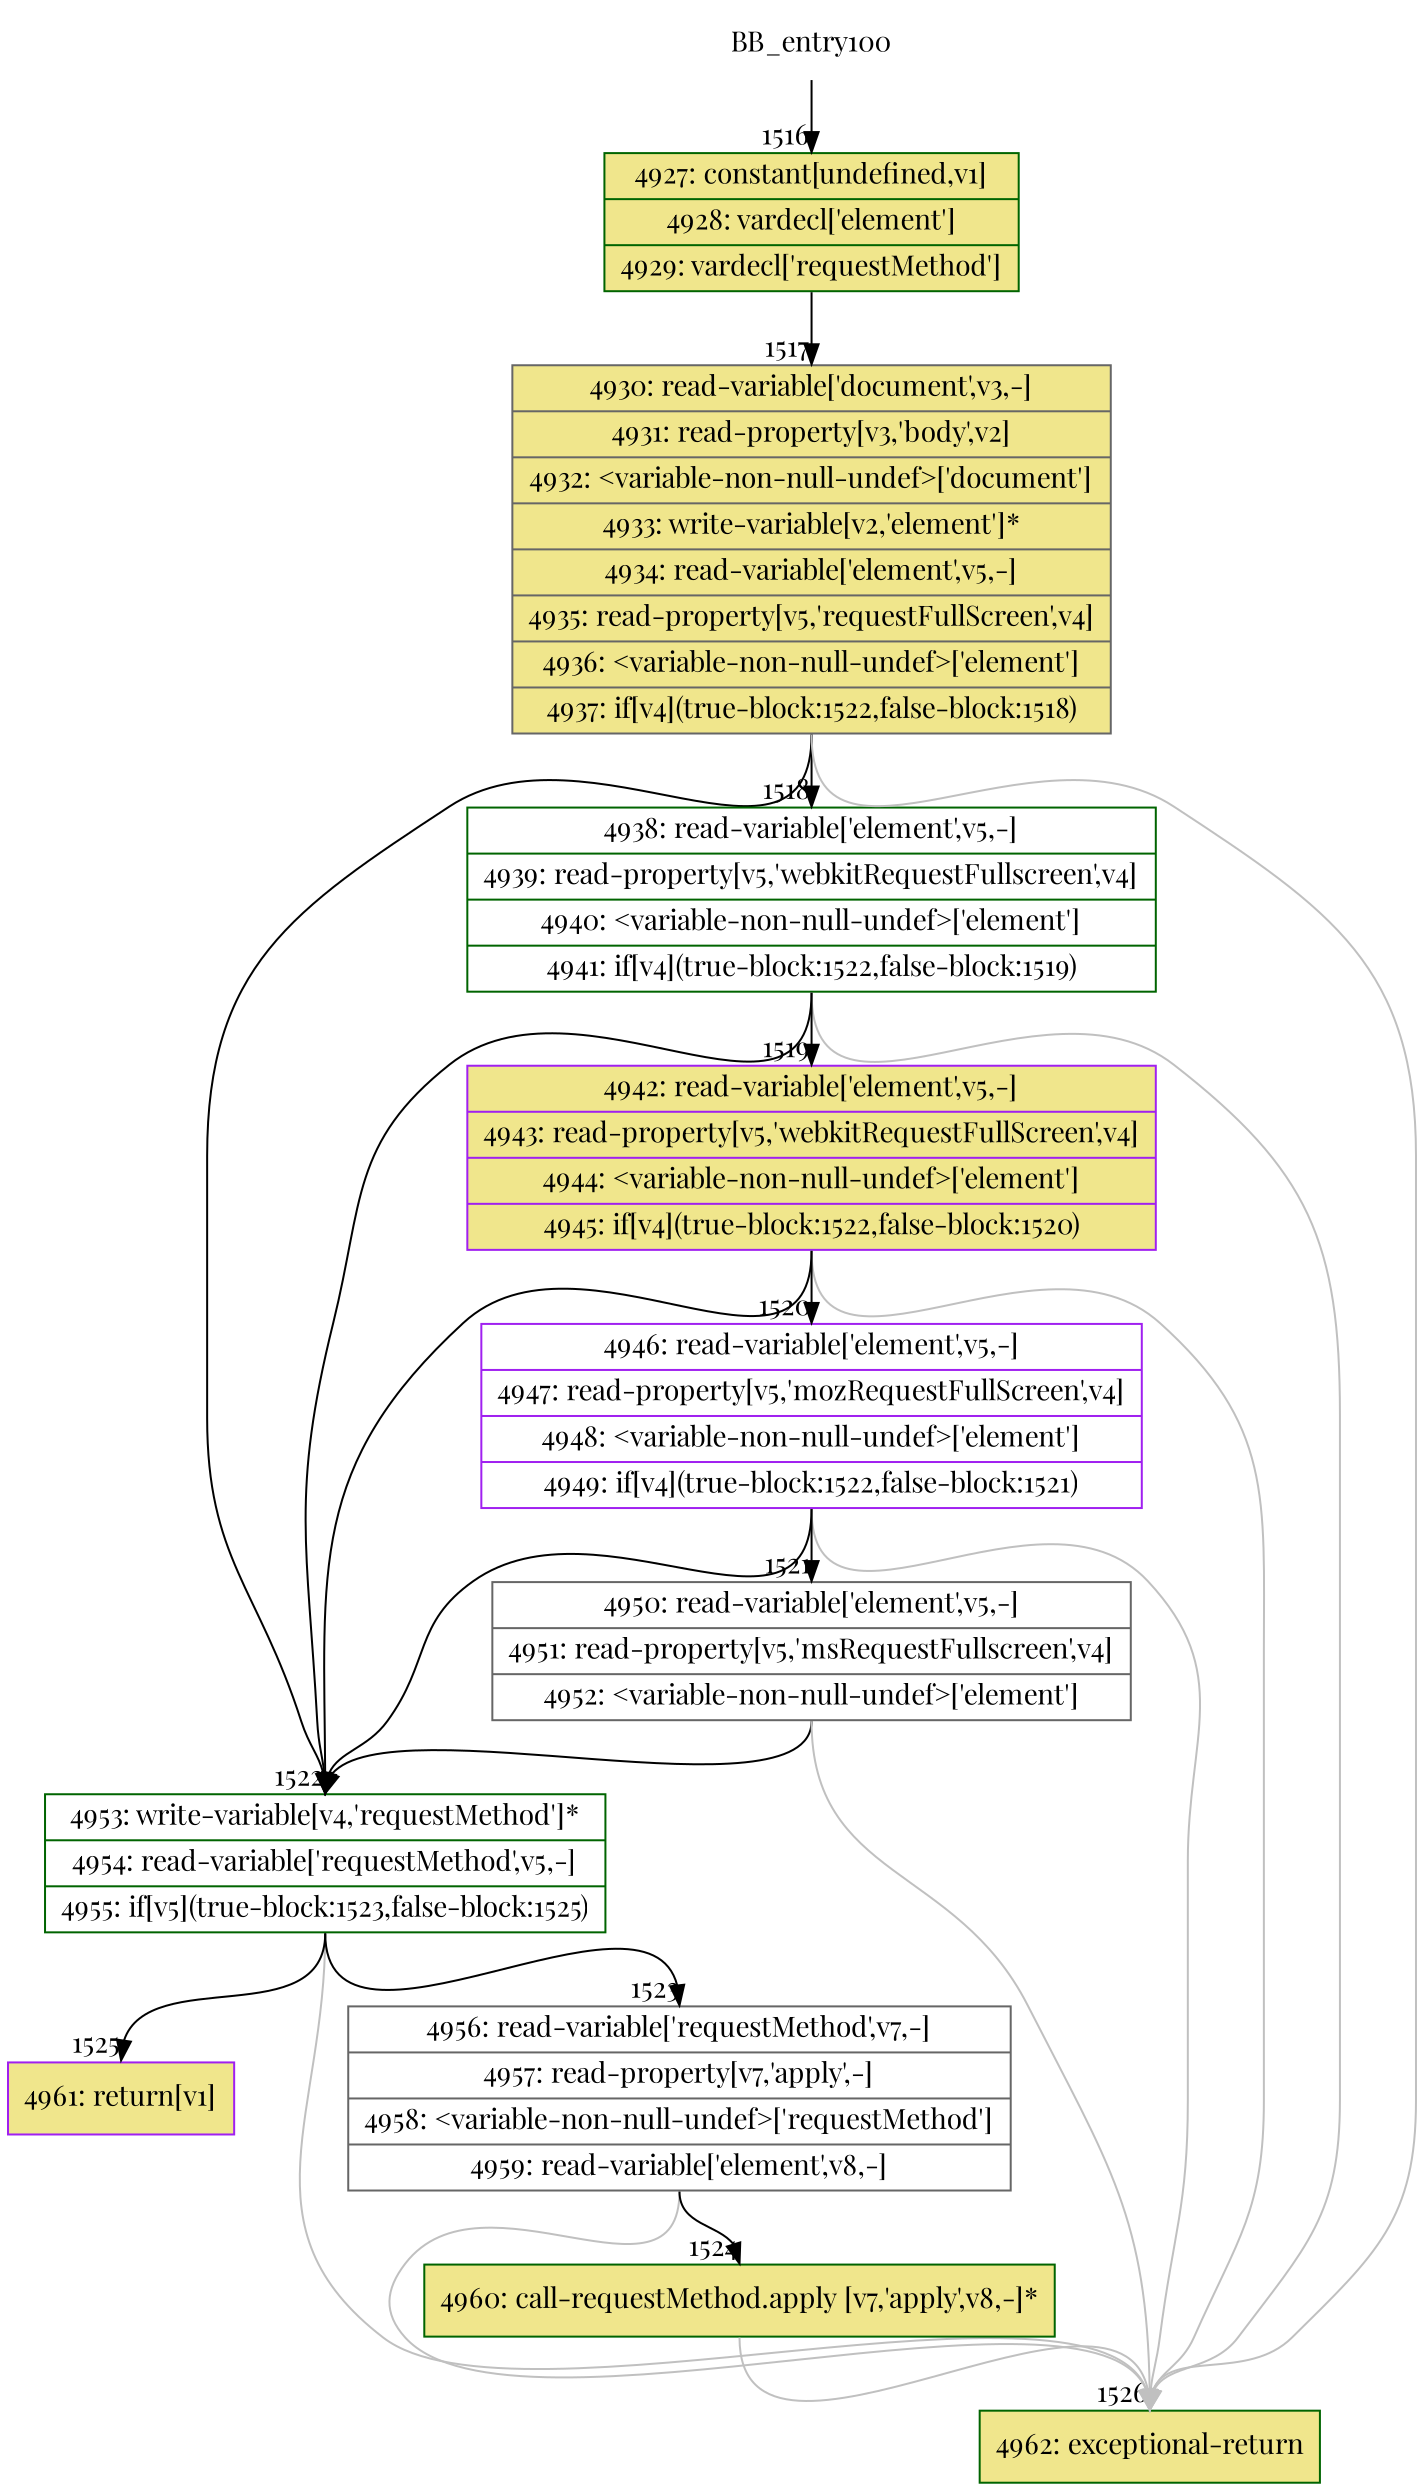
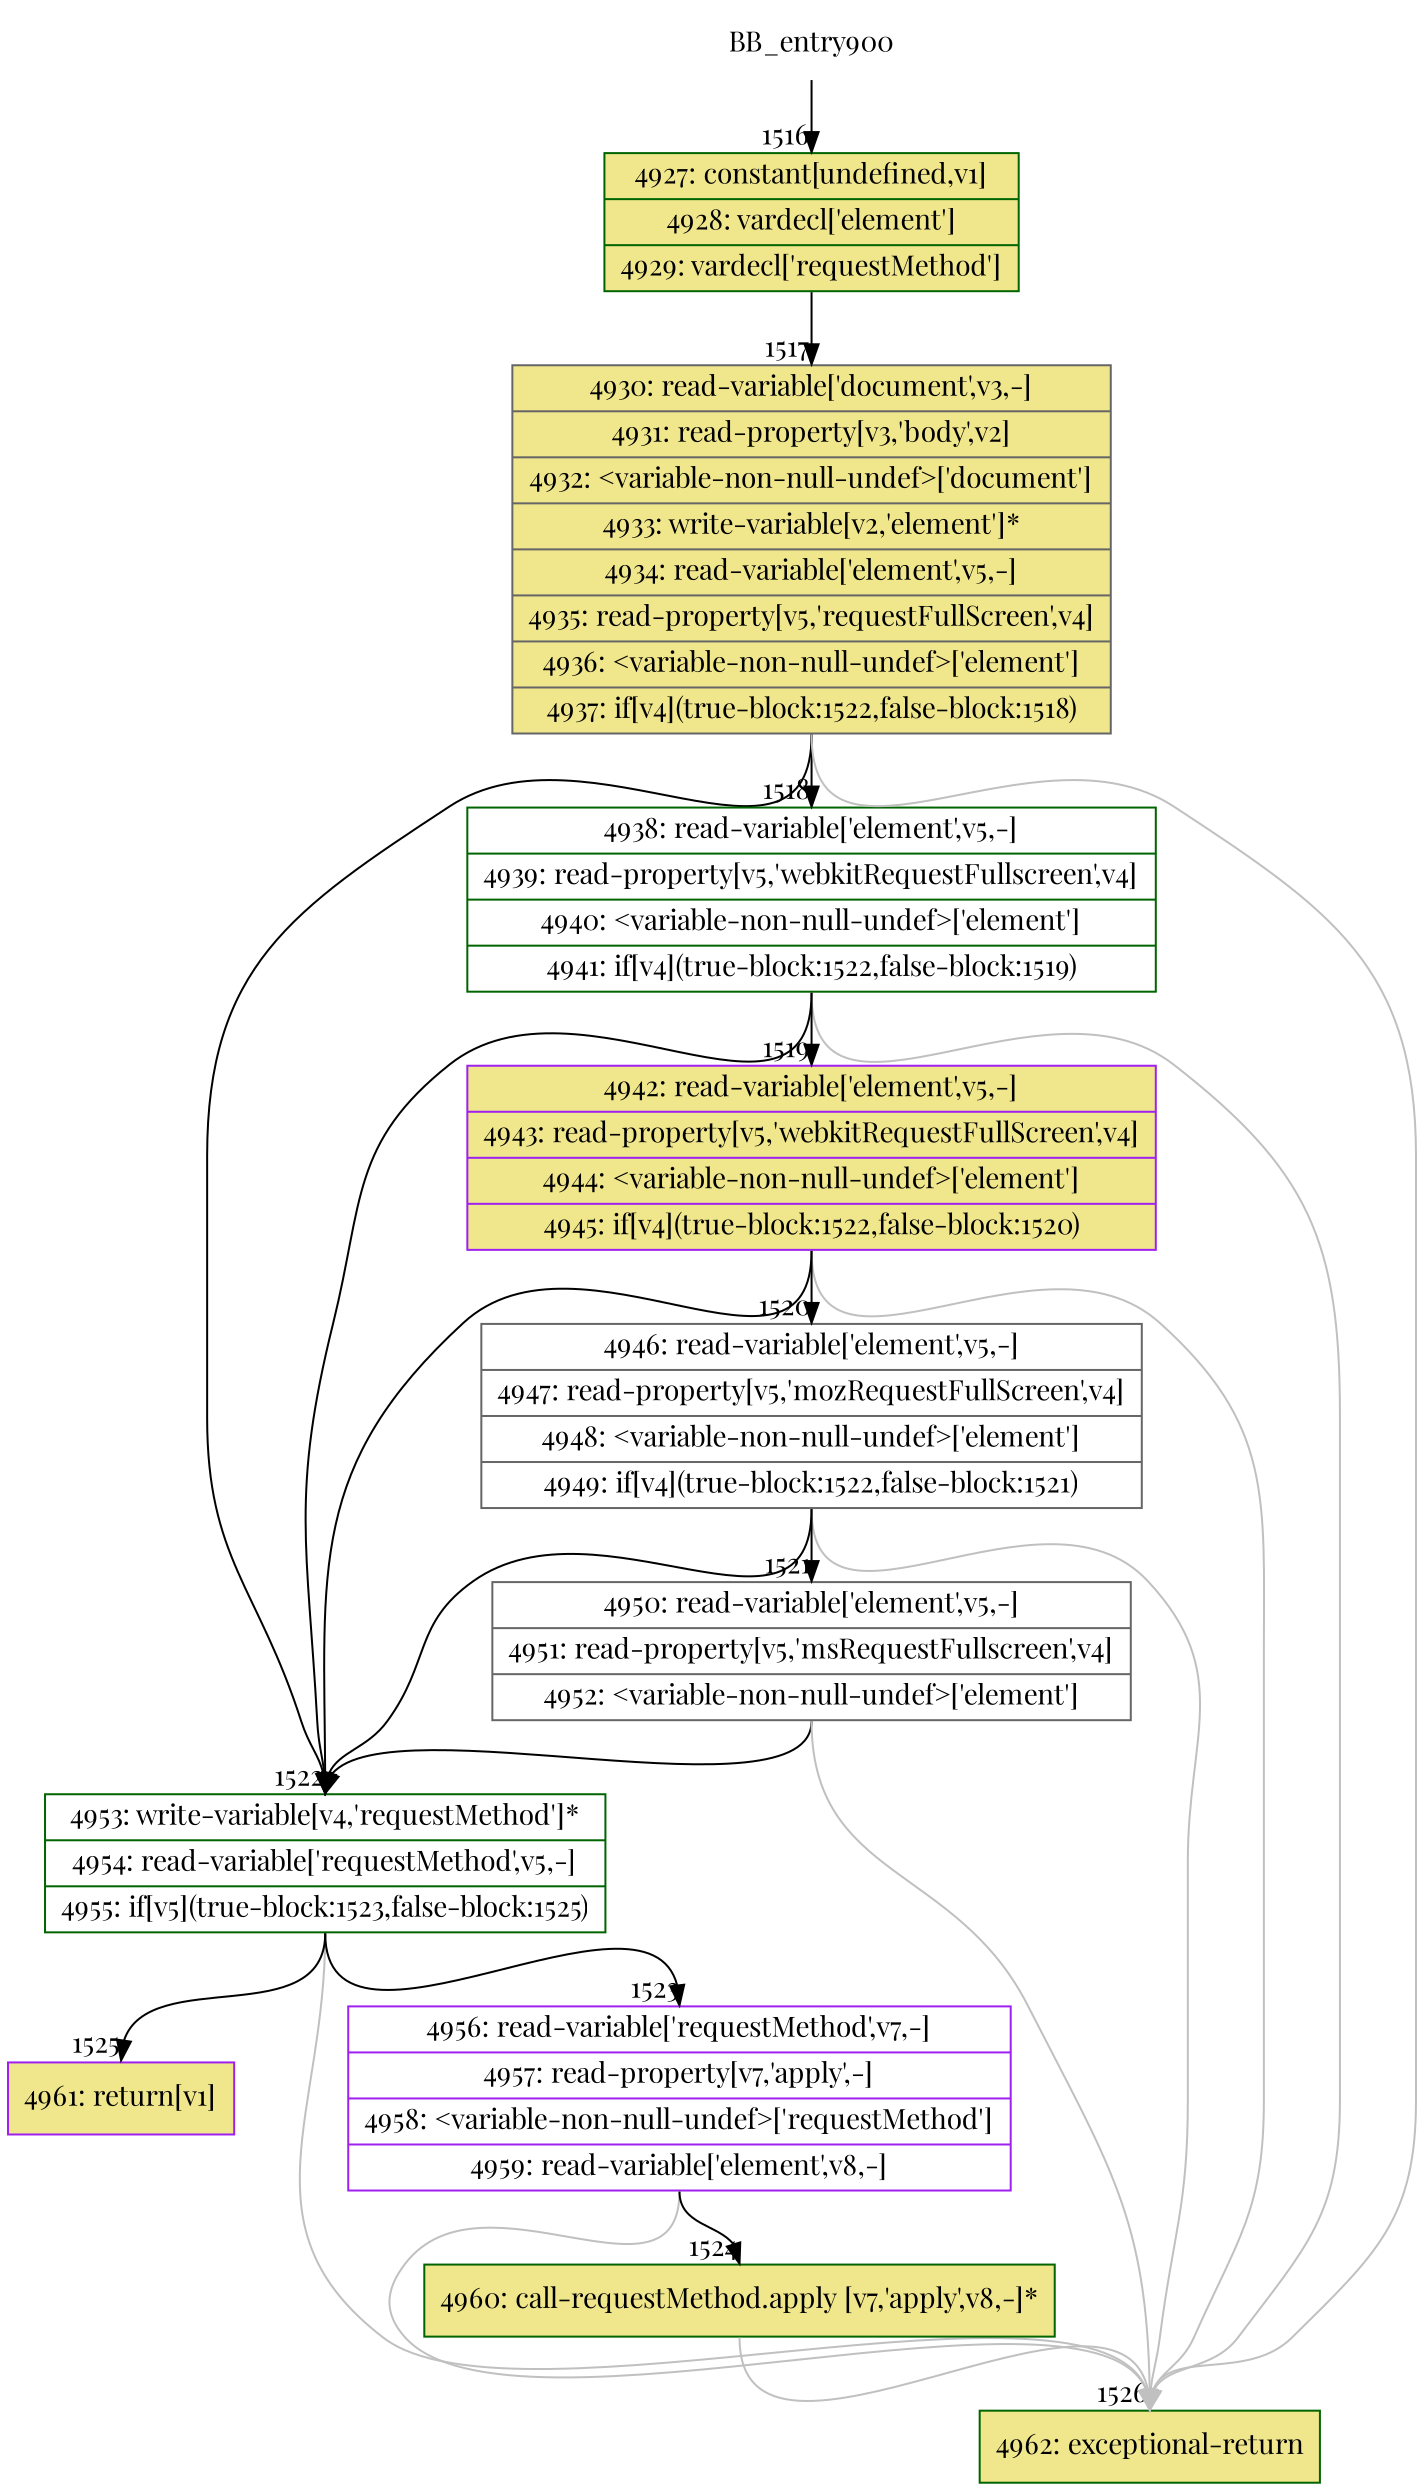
node "BB_entry100": label "BB_entry100" -> "BB_entry900"
node "4946: read-variable['element',v5,-]": color purple -> gray40
node "4956: read-variable['requestMethod',v7,-]": color gray40 -> purple
